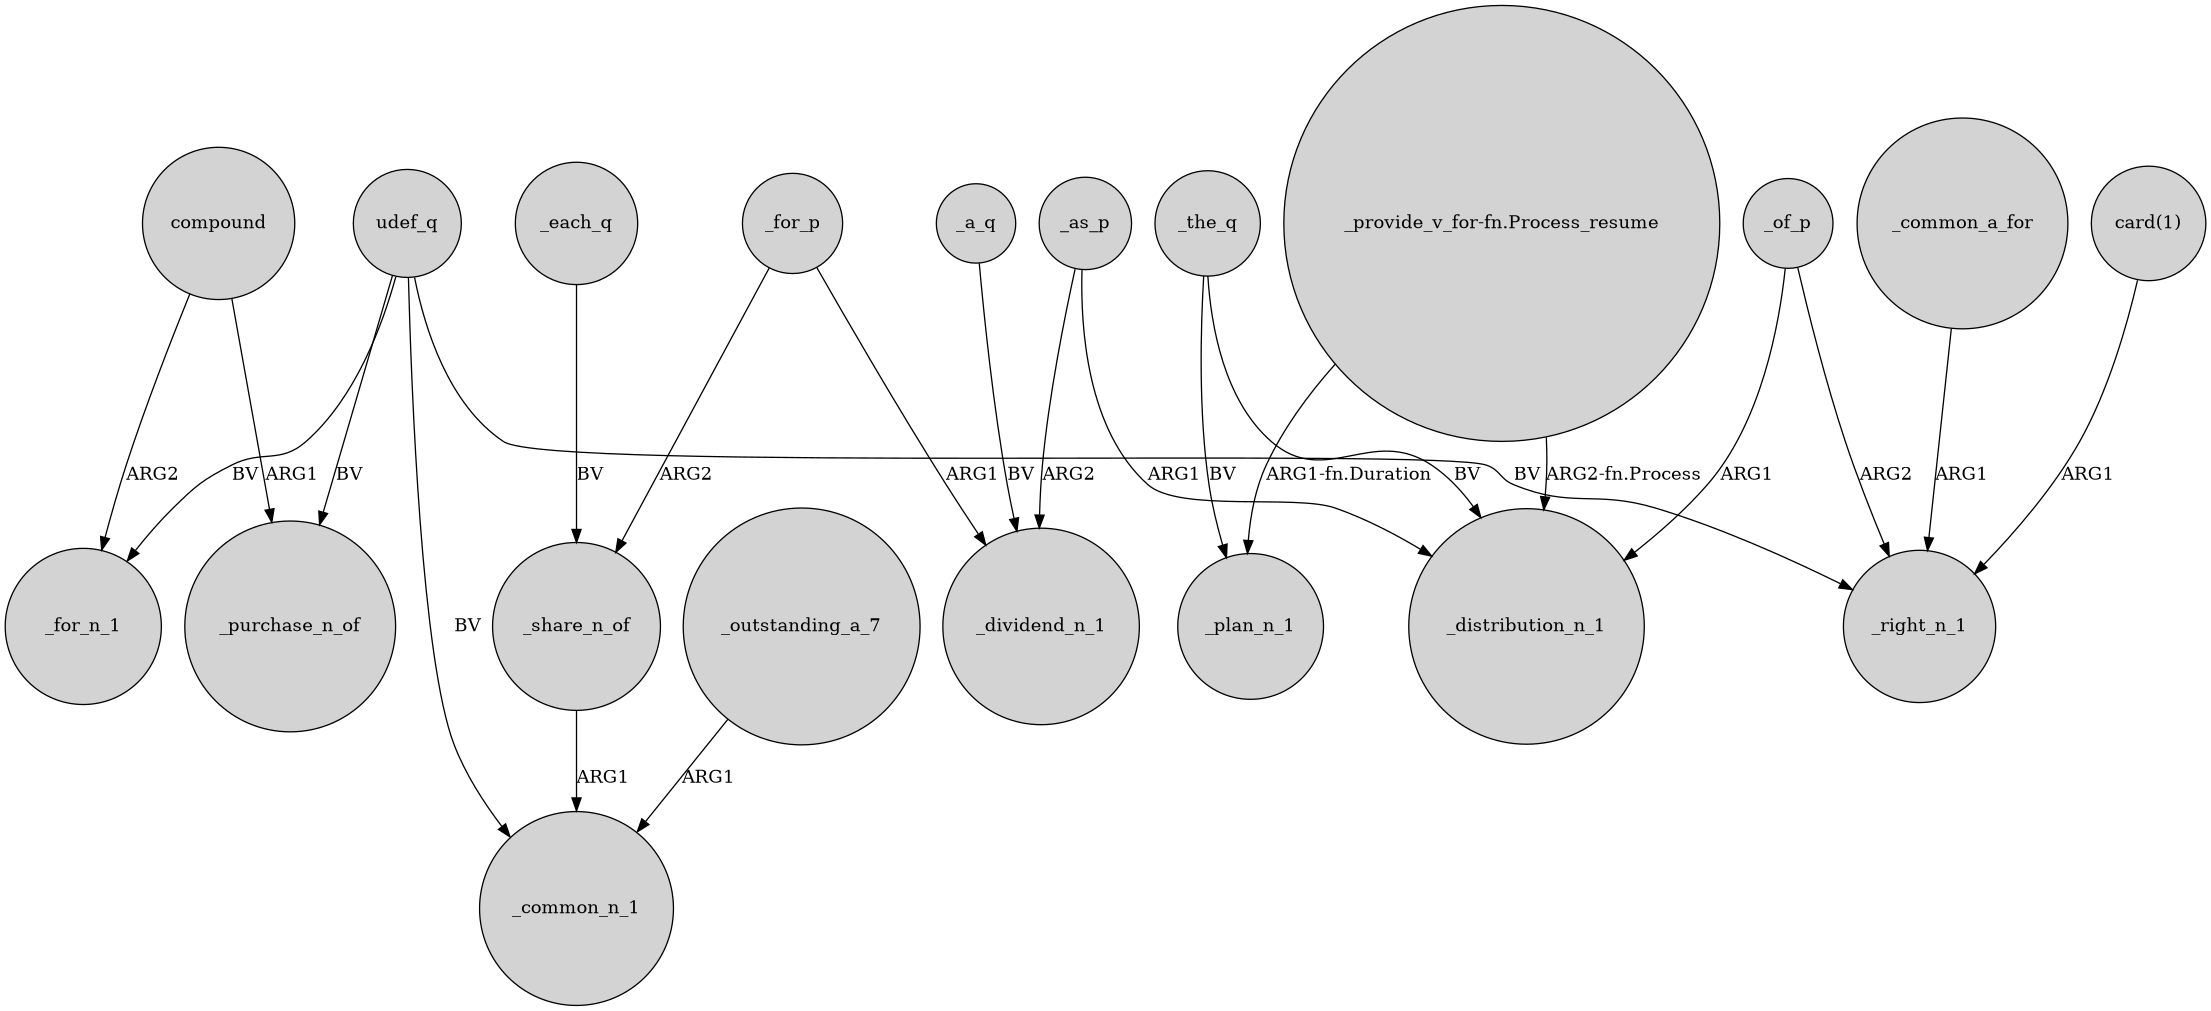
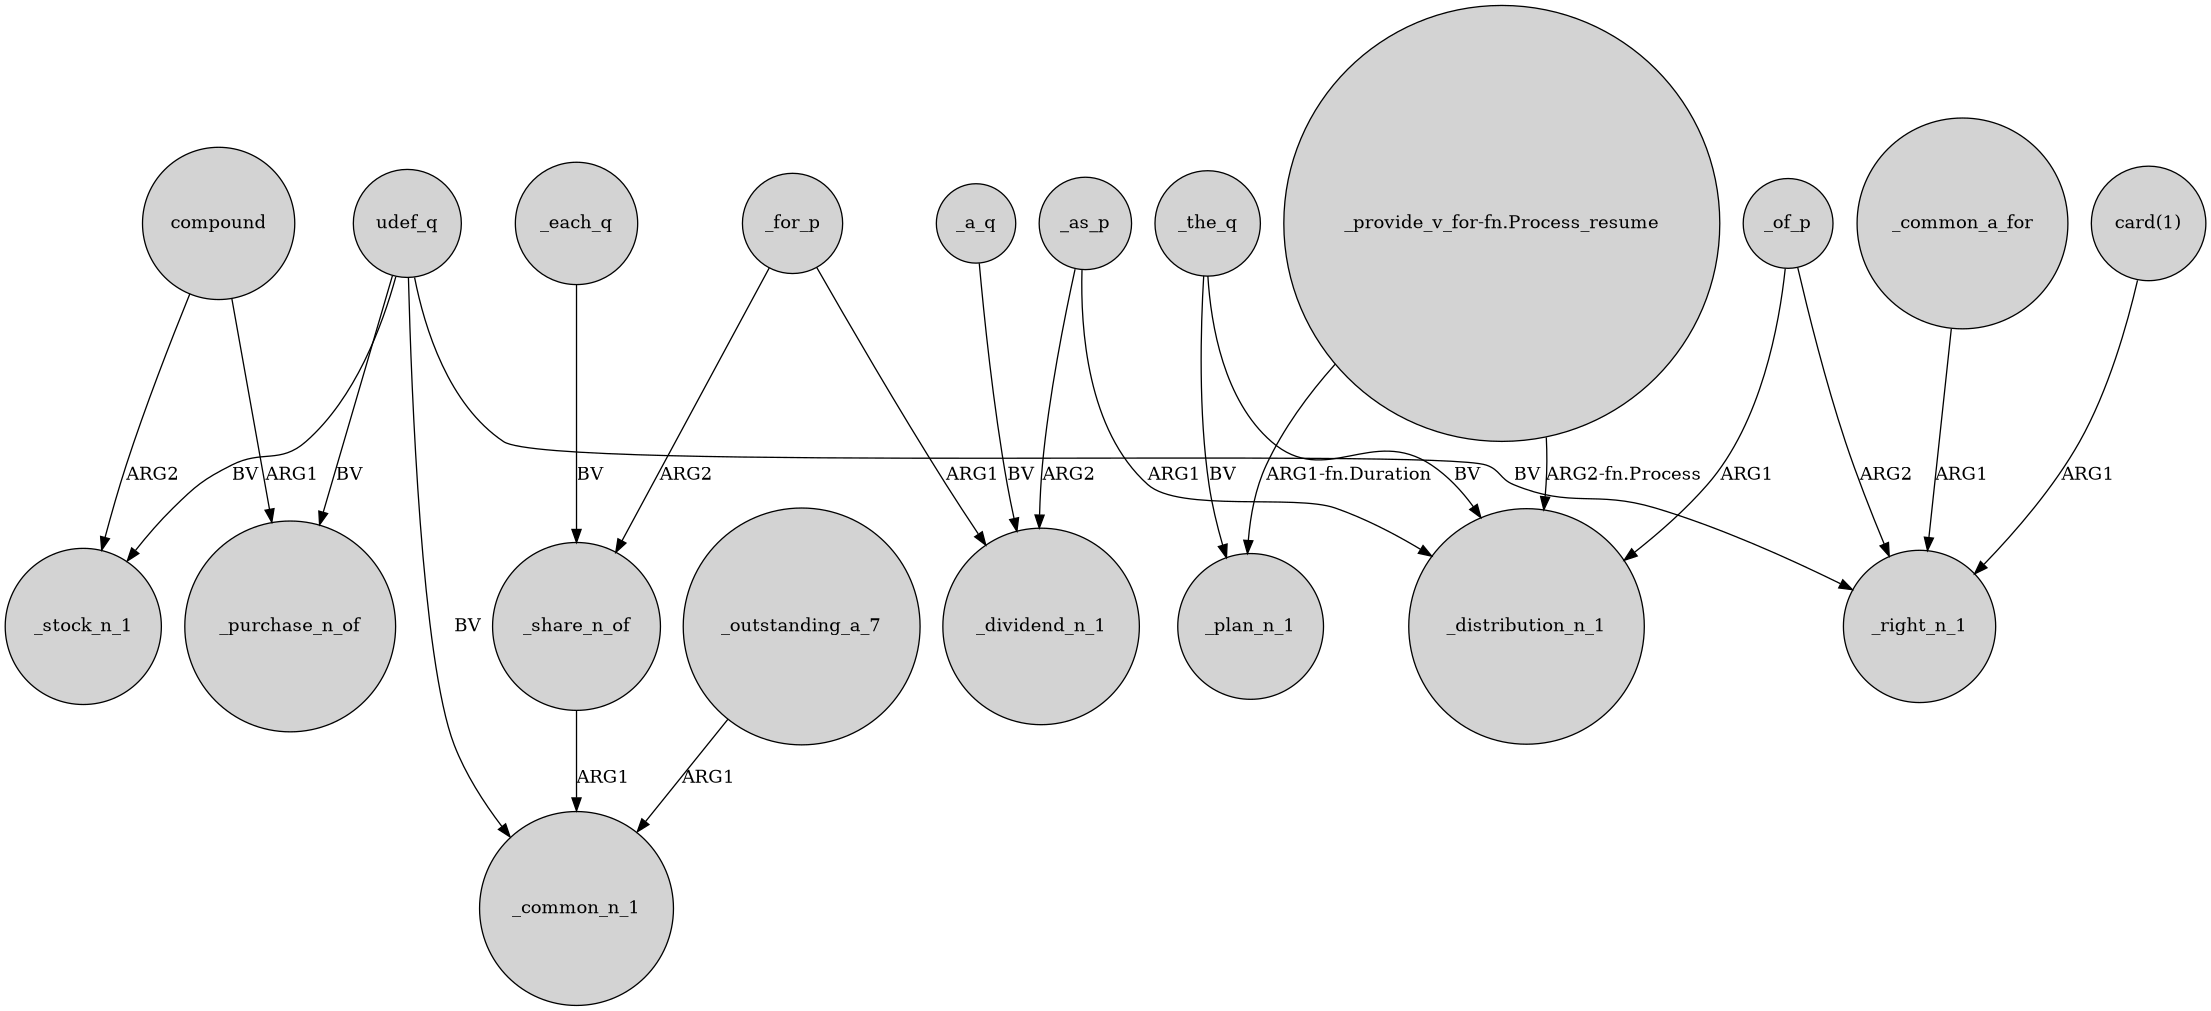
node "_for_n_1": label "_for_n_1" -> "_stock_n_1"
